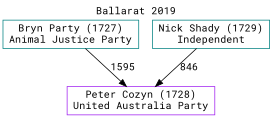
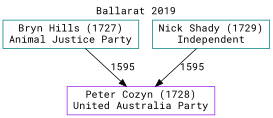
node "Bryn Party (1727) Animal Justice Party": label "Bryn Party (1727) Animal Justice Party" -> "Bryn Hills (1727) Animal Justice Party"
edge "Nick Shady (1729) Independent" -> "Peter Cozyn (1728) United Australia Party": label "846" -> "1595"
